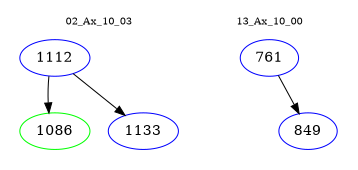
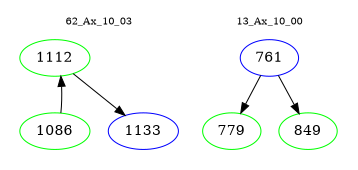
cluster "02_Ax_10_03": label "02_Ax_10_03" -> "62_Ax_10_03"
node "1112": color blue -> green
edge "1112" -> "1086": reversed
node "779": added
node "849": color blue -> green
